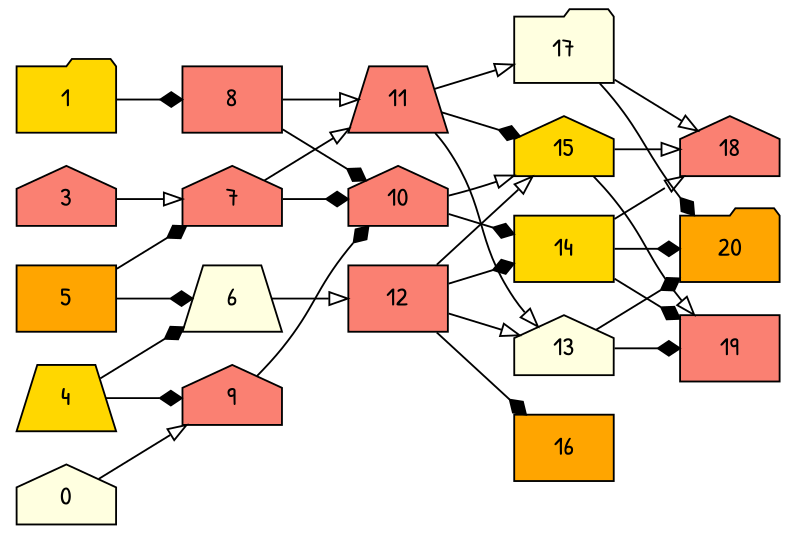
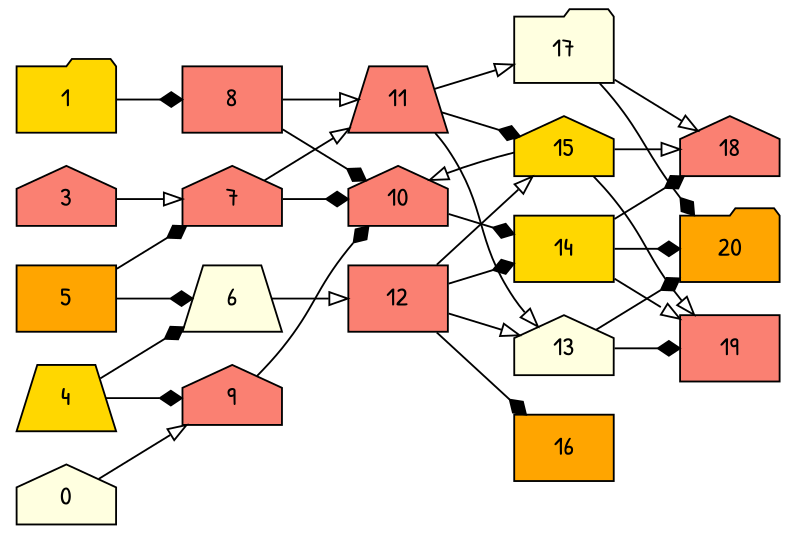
edge "10" -> "15": reversed
edge "14" -> "18": arrowhead onormal -> diamond
edge "14" -> "19": arrowhead diamond -> onormal
